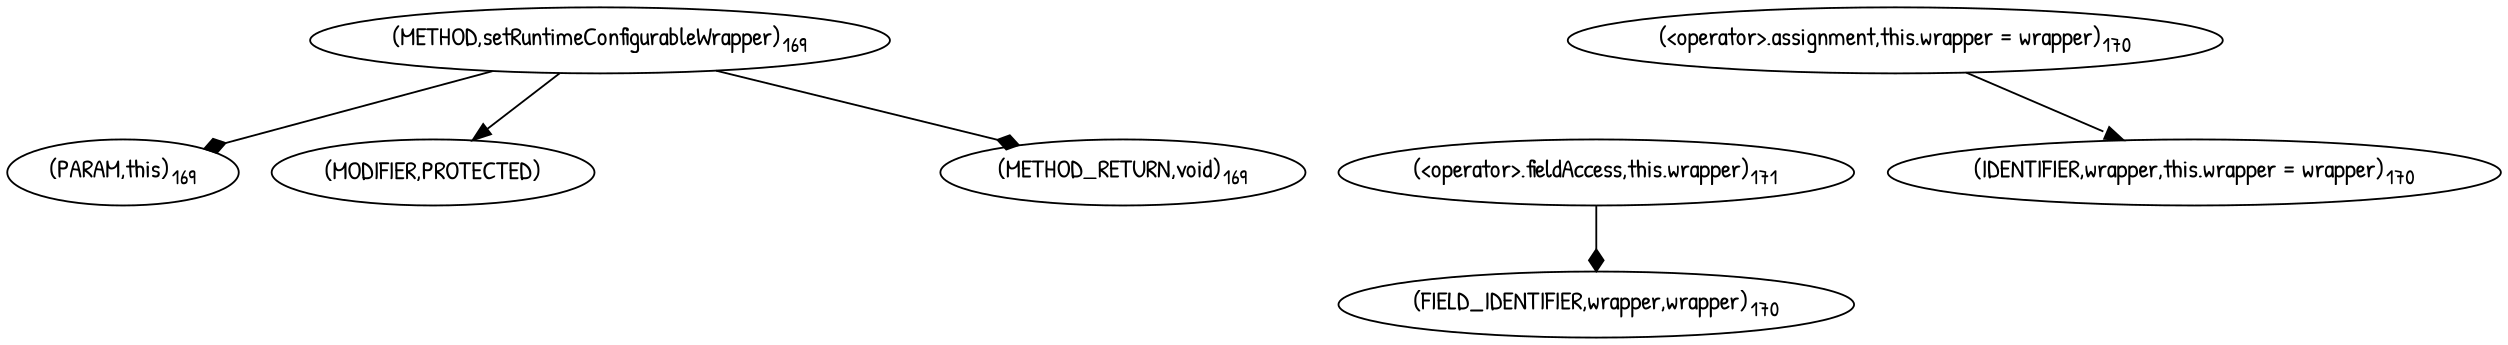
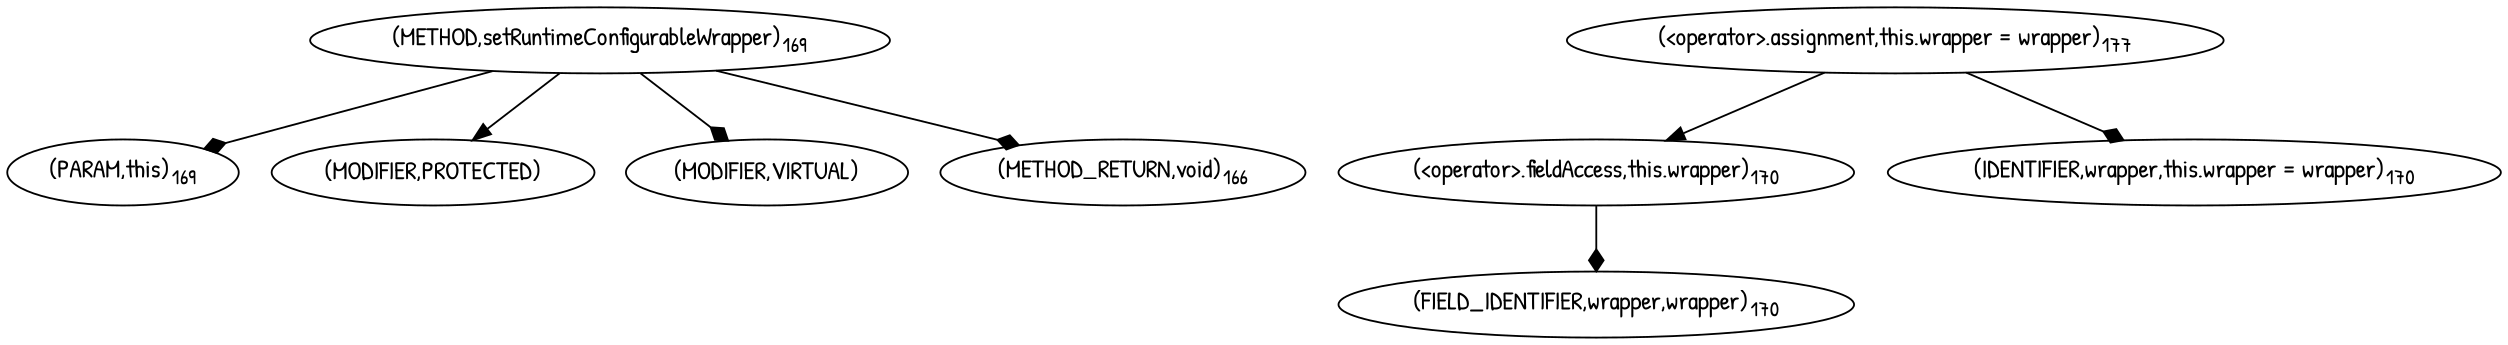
node "(<operator>.assignment,this.wrapper = wrapper)": text "170" -> "177"
edge "(<operator>.assignment,this.wrapper = wrapper)" -> "(IDENTIFIER,wrapper,this.wrapper = wrapper)": arrowhead normal -> diamond
edge "(<operator>.assignment,this.wrapper = wrapper)" -> "(<operator>.fieldAccess,this.wrapper)": added
node "(METHOD_RETURN,void)": text "169" -> "166"
node "(<operator>.fieldAccess,this.wrapper)": text "171" -> "170"
node "(MODIFIER,VIRTUAL)": added
